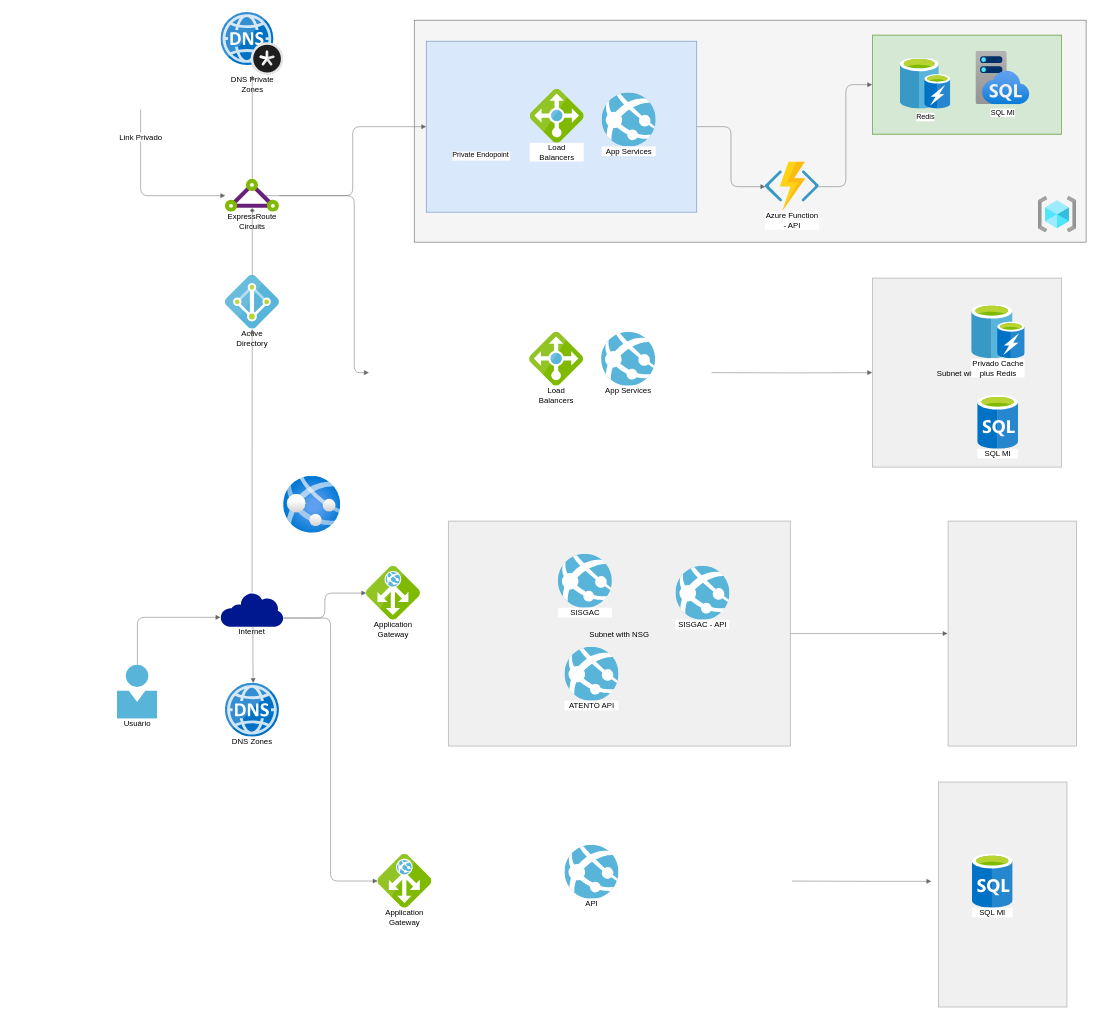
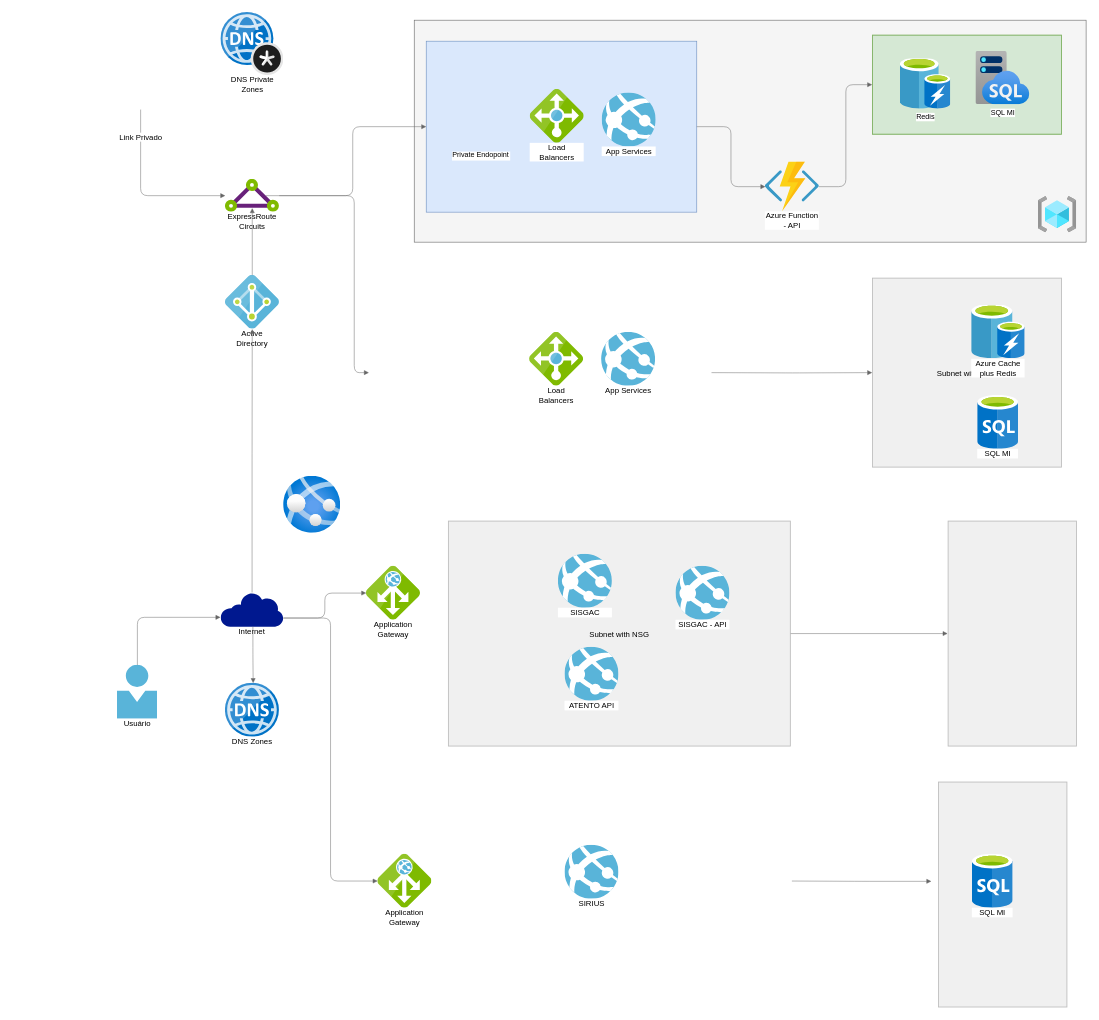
edge "ExpressRoute Circuits" -> "DNS Private Zones": removed
edge "Active Directory" -> "ExpressRoute Circuits": arrowhead diamond -> block
node "Privado Cache plus Redis": label "Privado Cache plus Redis" -> "Azure Cache plus Redis"
node "API": label "API" -> "SIRIUS"
